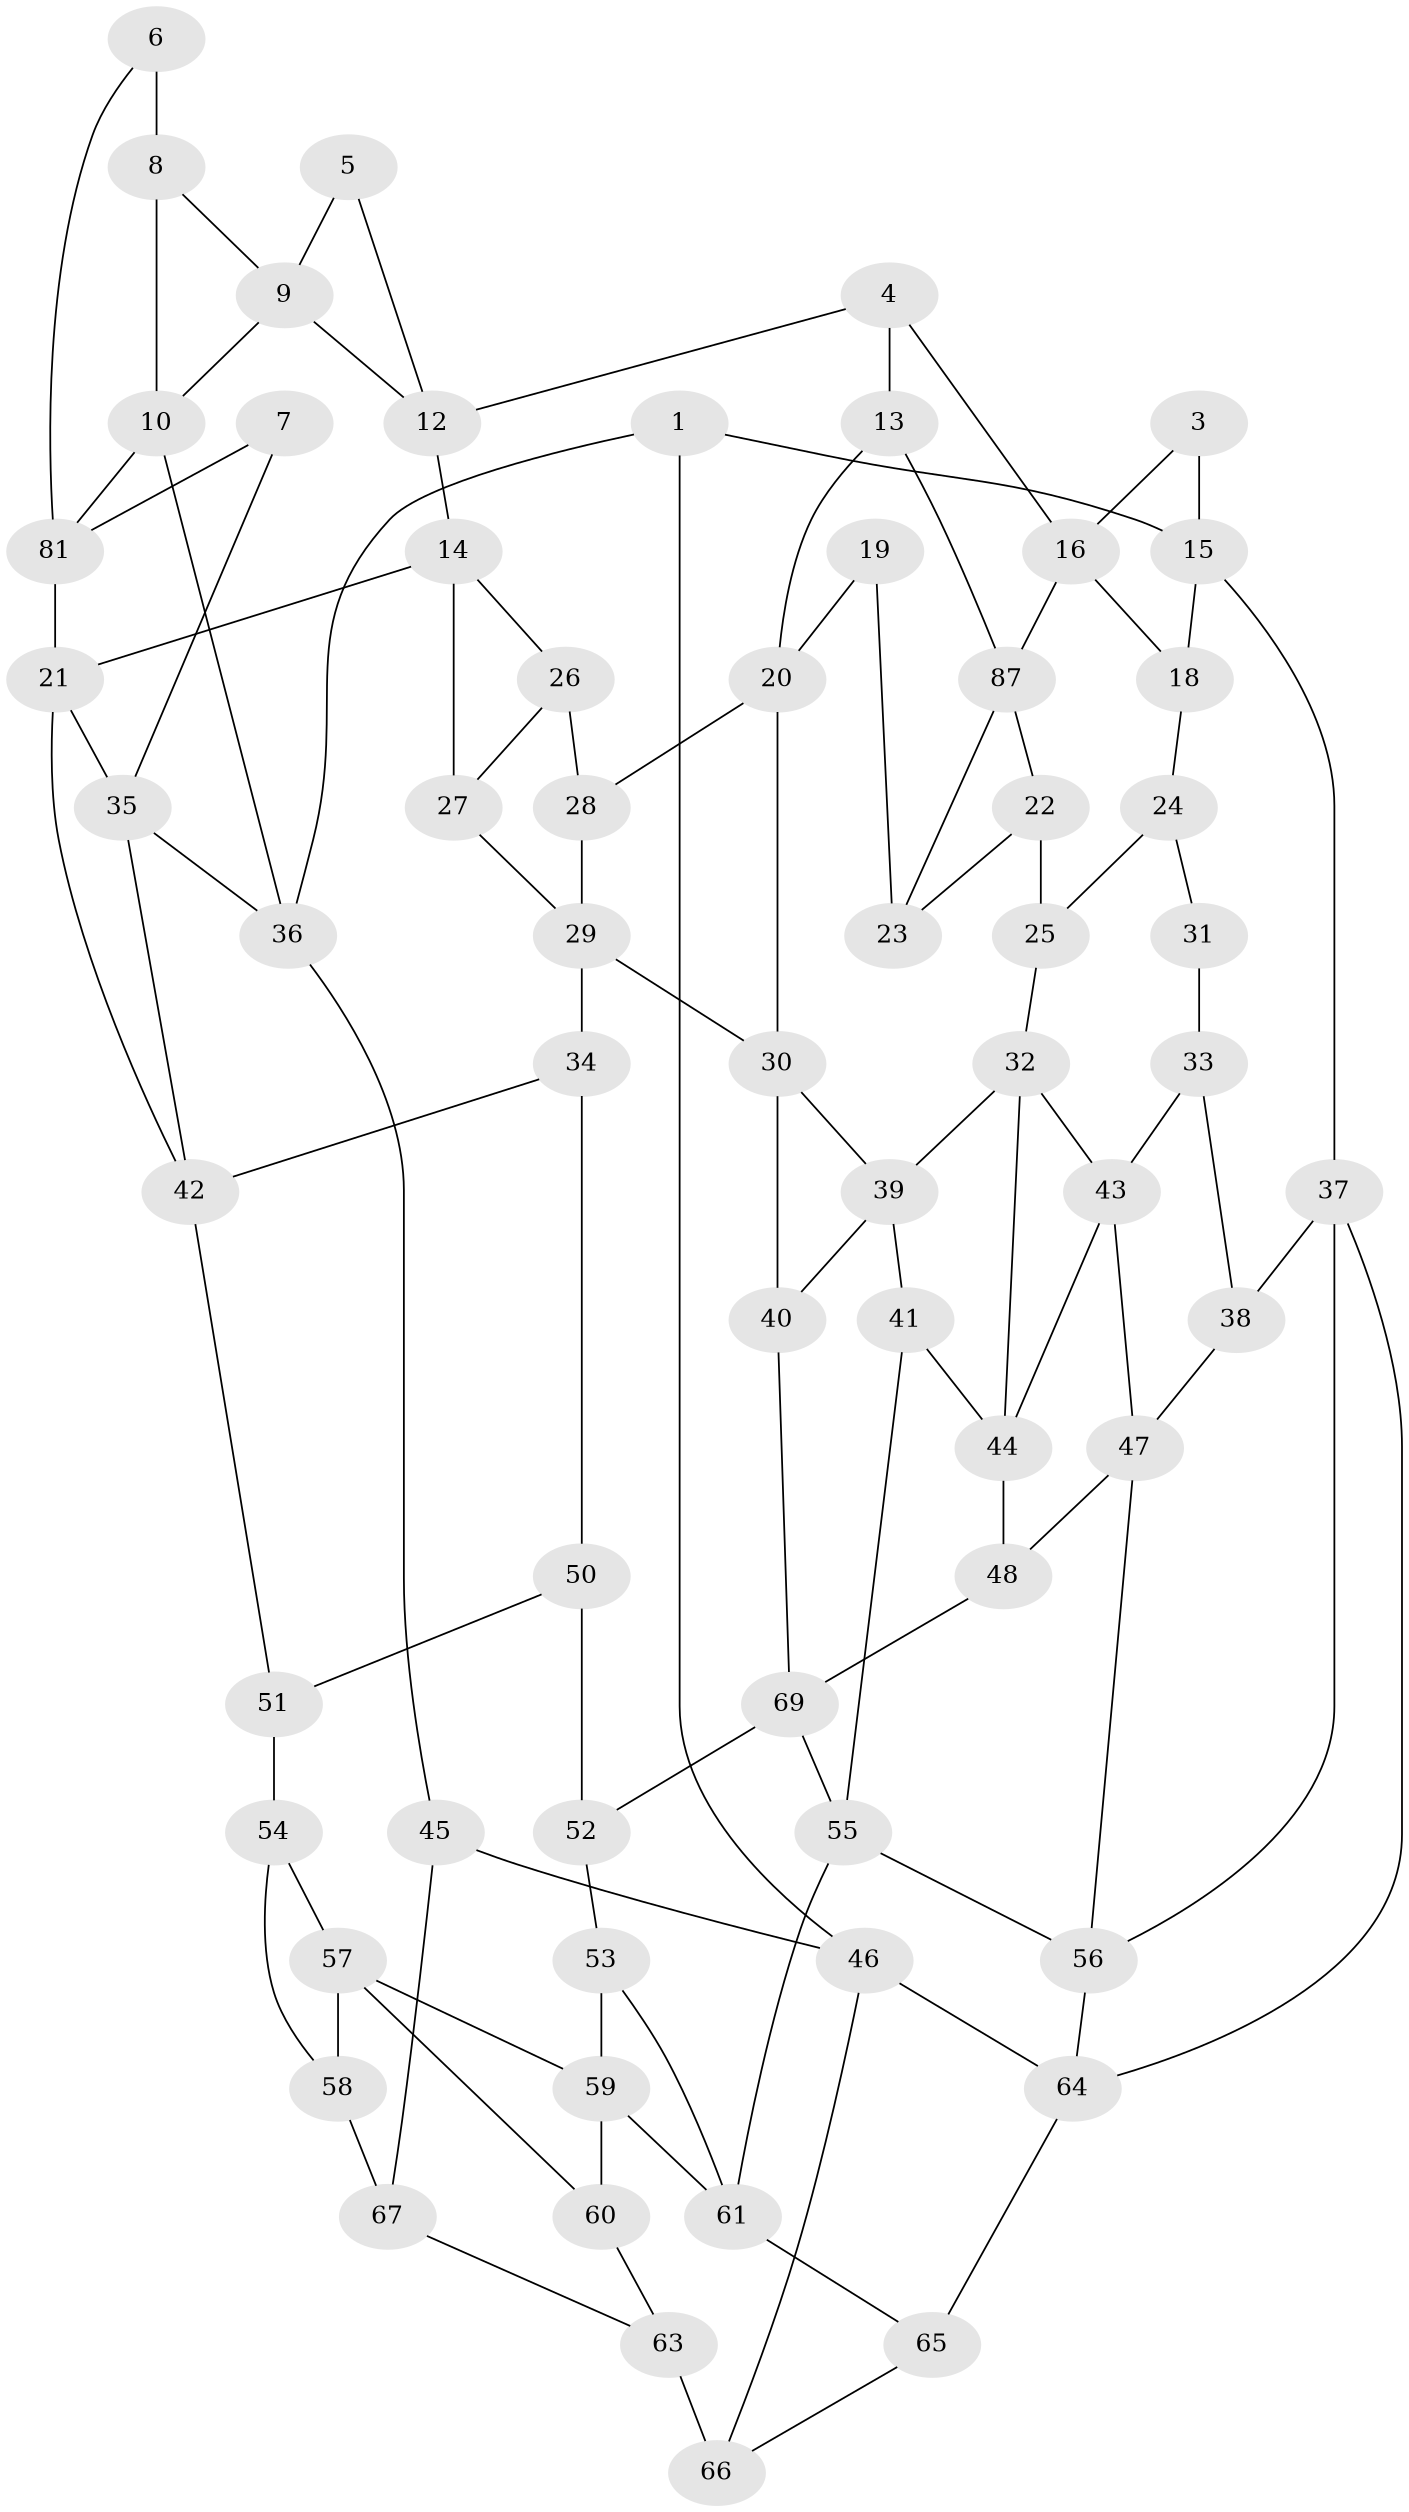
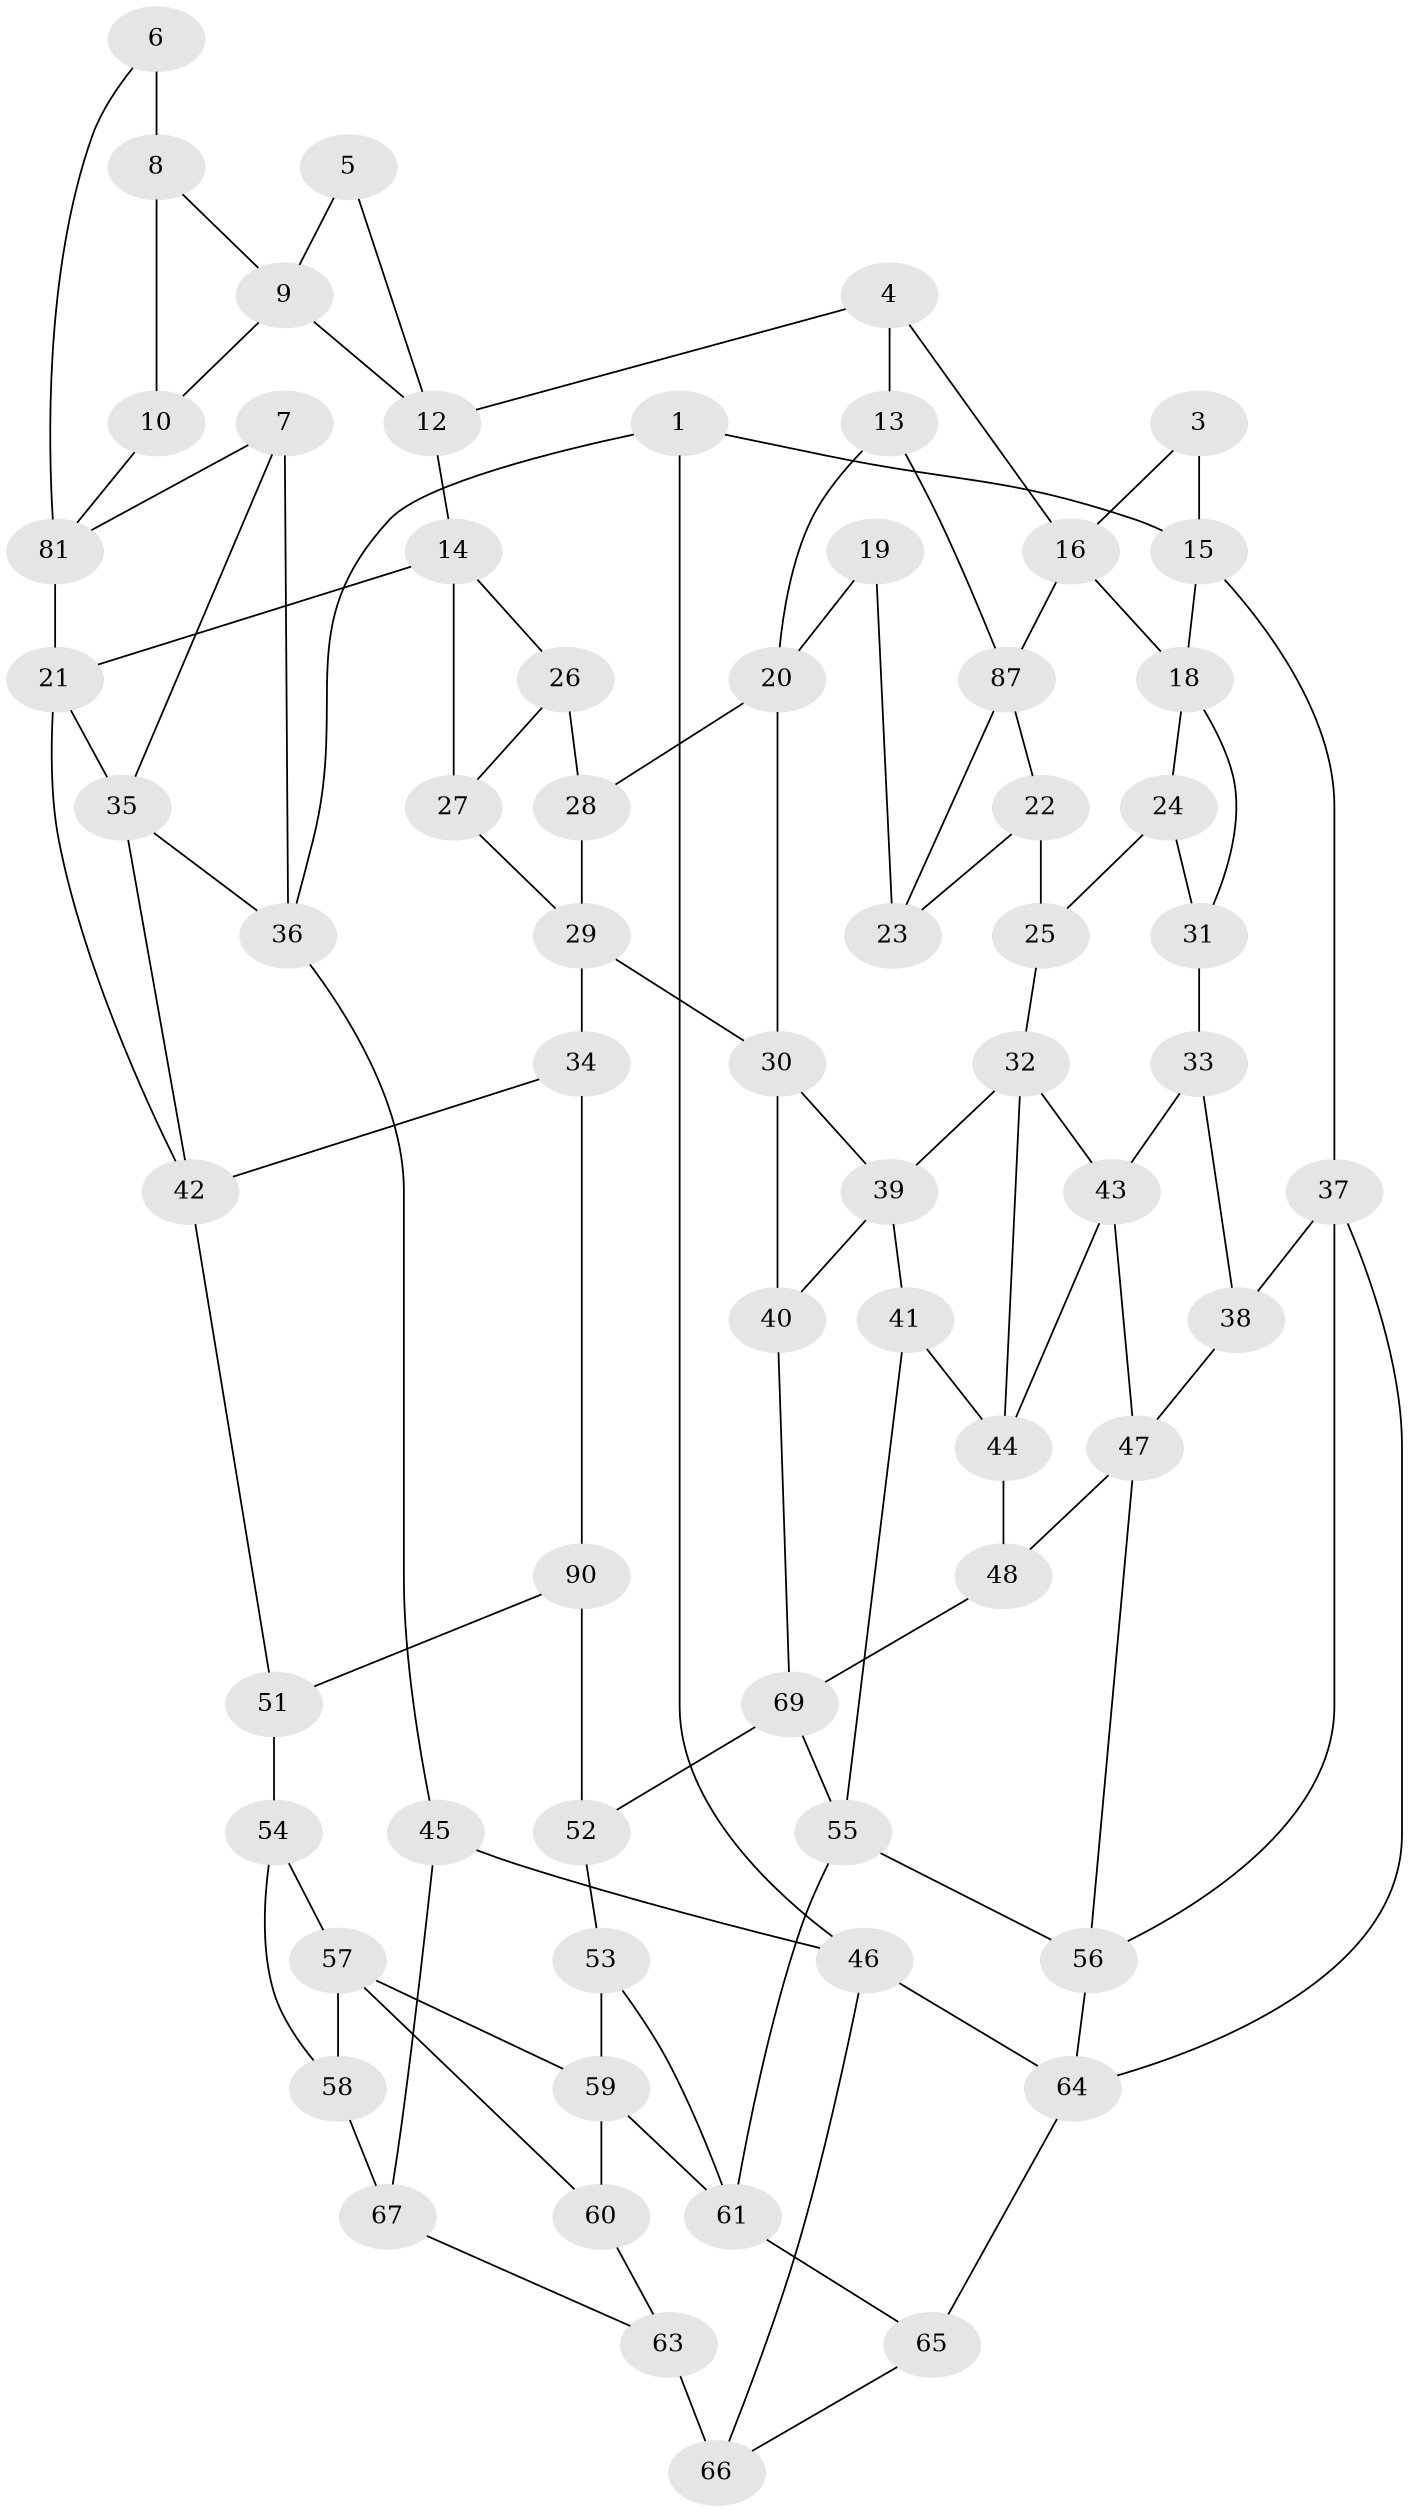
edge "10" -- "36": now "7" -- "36"
edge "18" -- "31": added
node "50": label "50" -> "90"
